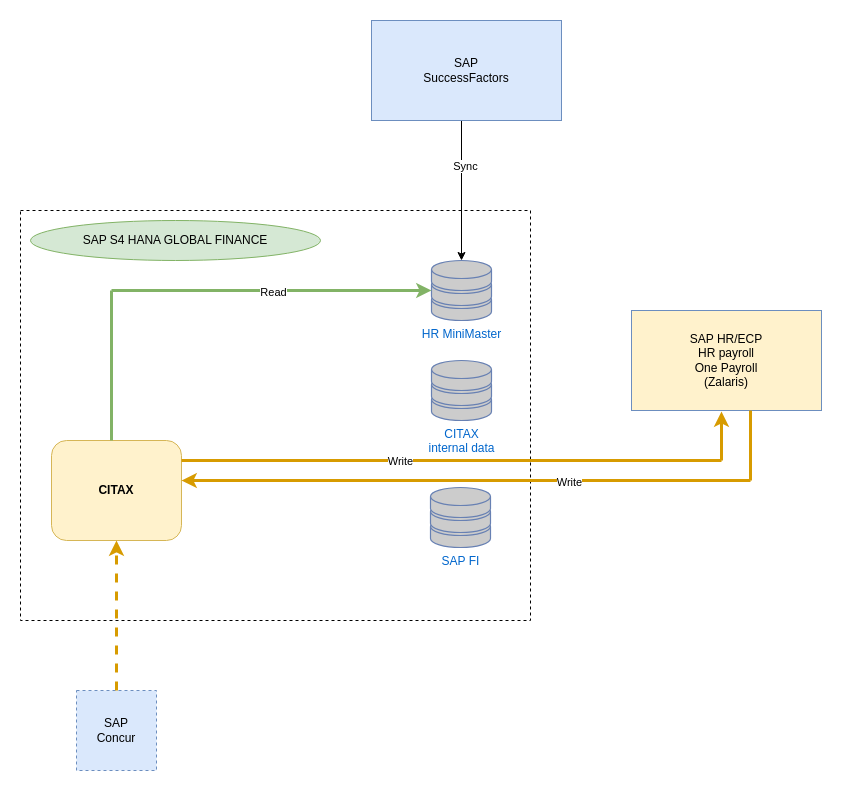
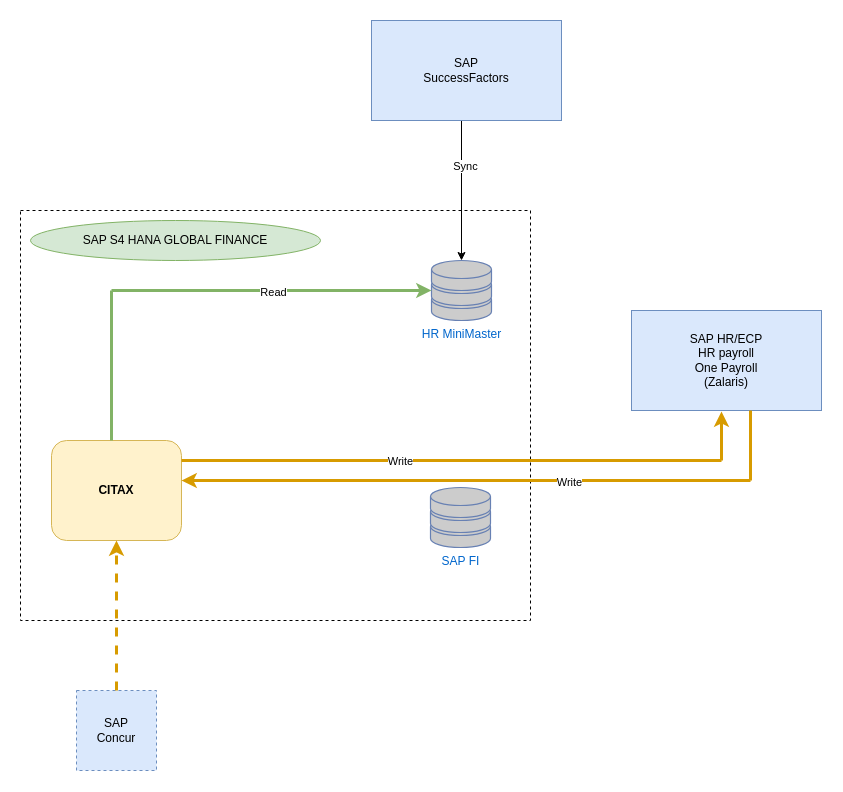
node "SAP HR/ECP HR payroll One Payroll (Zalaris)": fillcolor #fff2cc -> #dae8fc
node "CITAX internal data": removed
